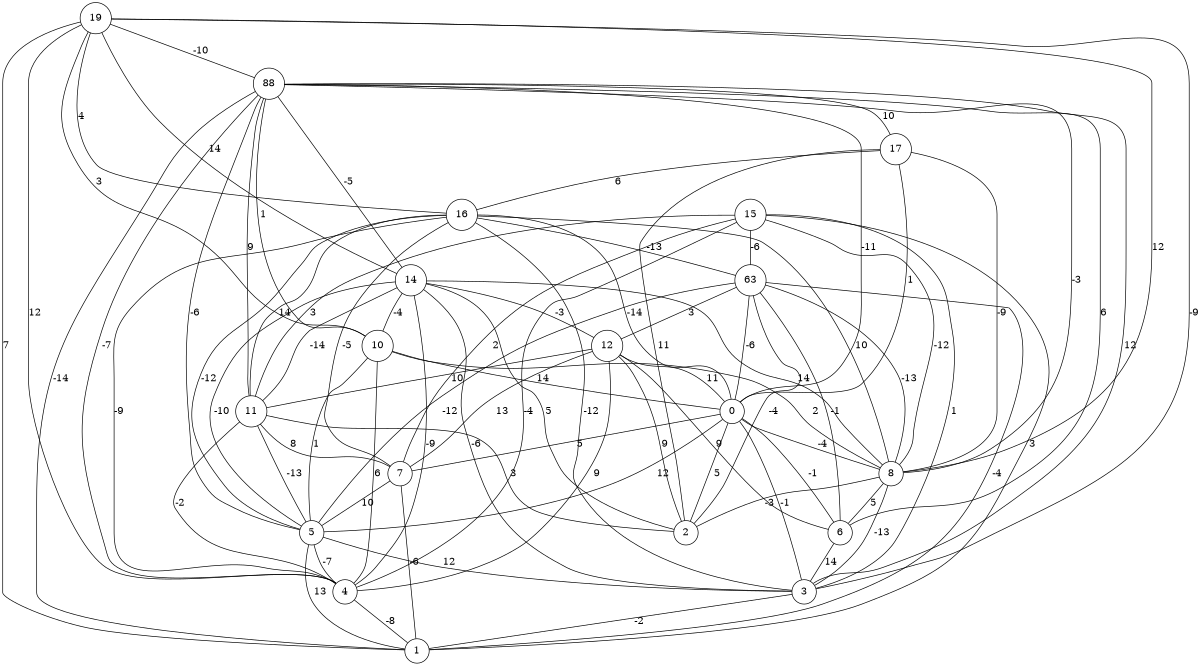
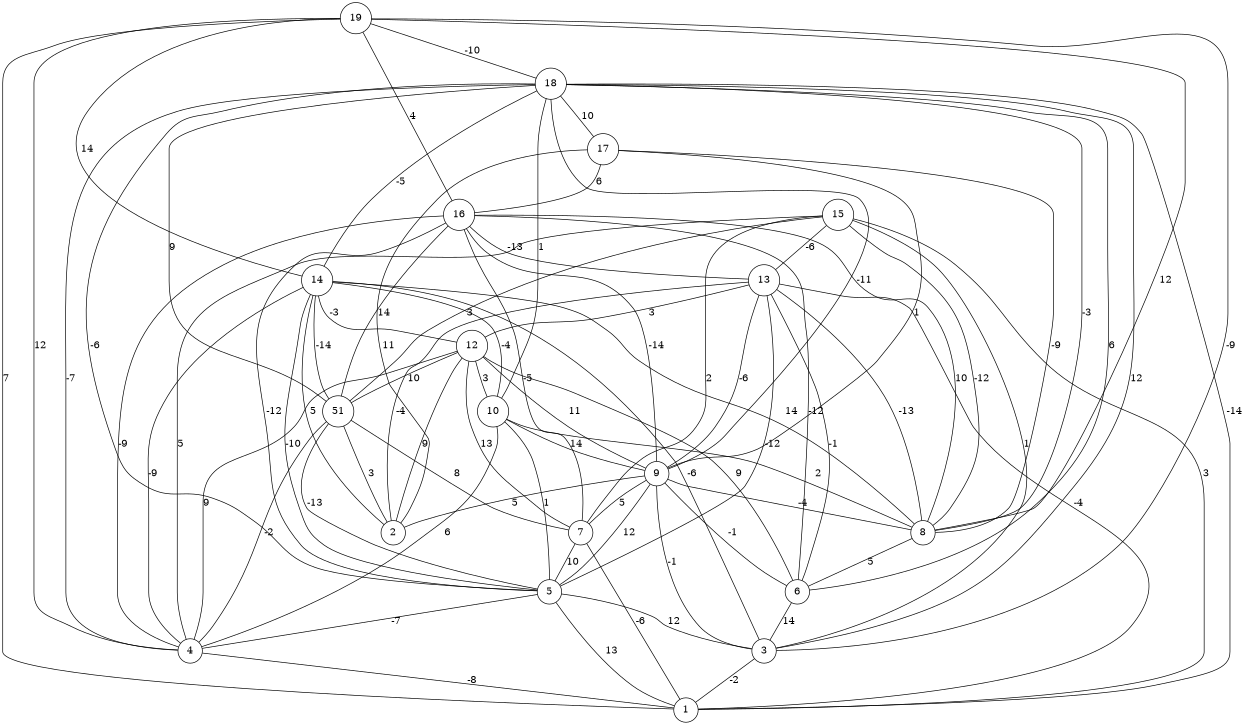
node "88": label "88" -> "18"
edge "19" -- "10": now "12" -- "10"
node "63": label "63" -> "13"
node "11": label "11" -> "51"
edge "15" -- "4": label "-4" -> "5"
node "0": label "0" -> "9"
edge "16" -- "3": now "16" -- "6"
edge "8" -- "2": removed, label "-3"
edge "8" -- "3": removed, label "-13"
